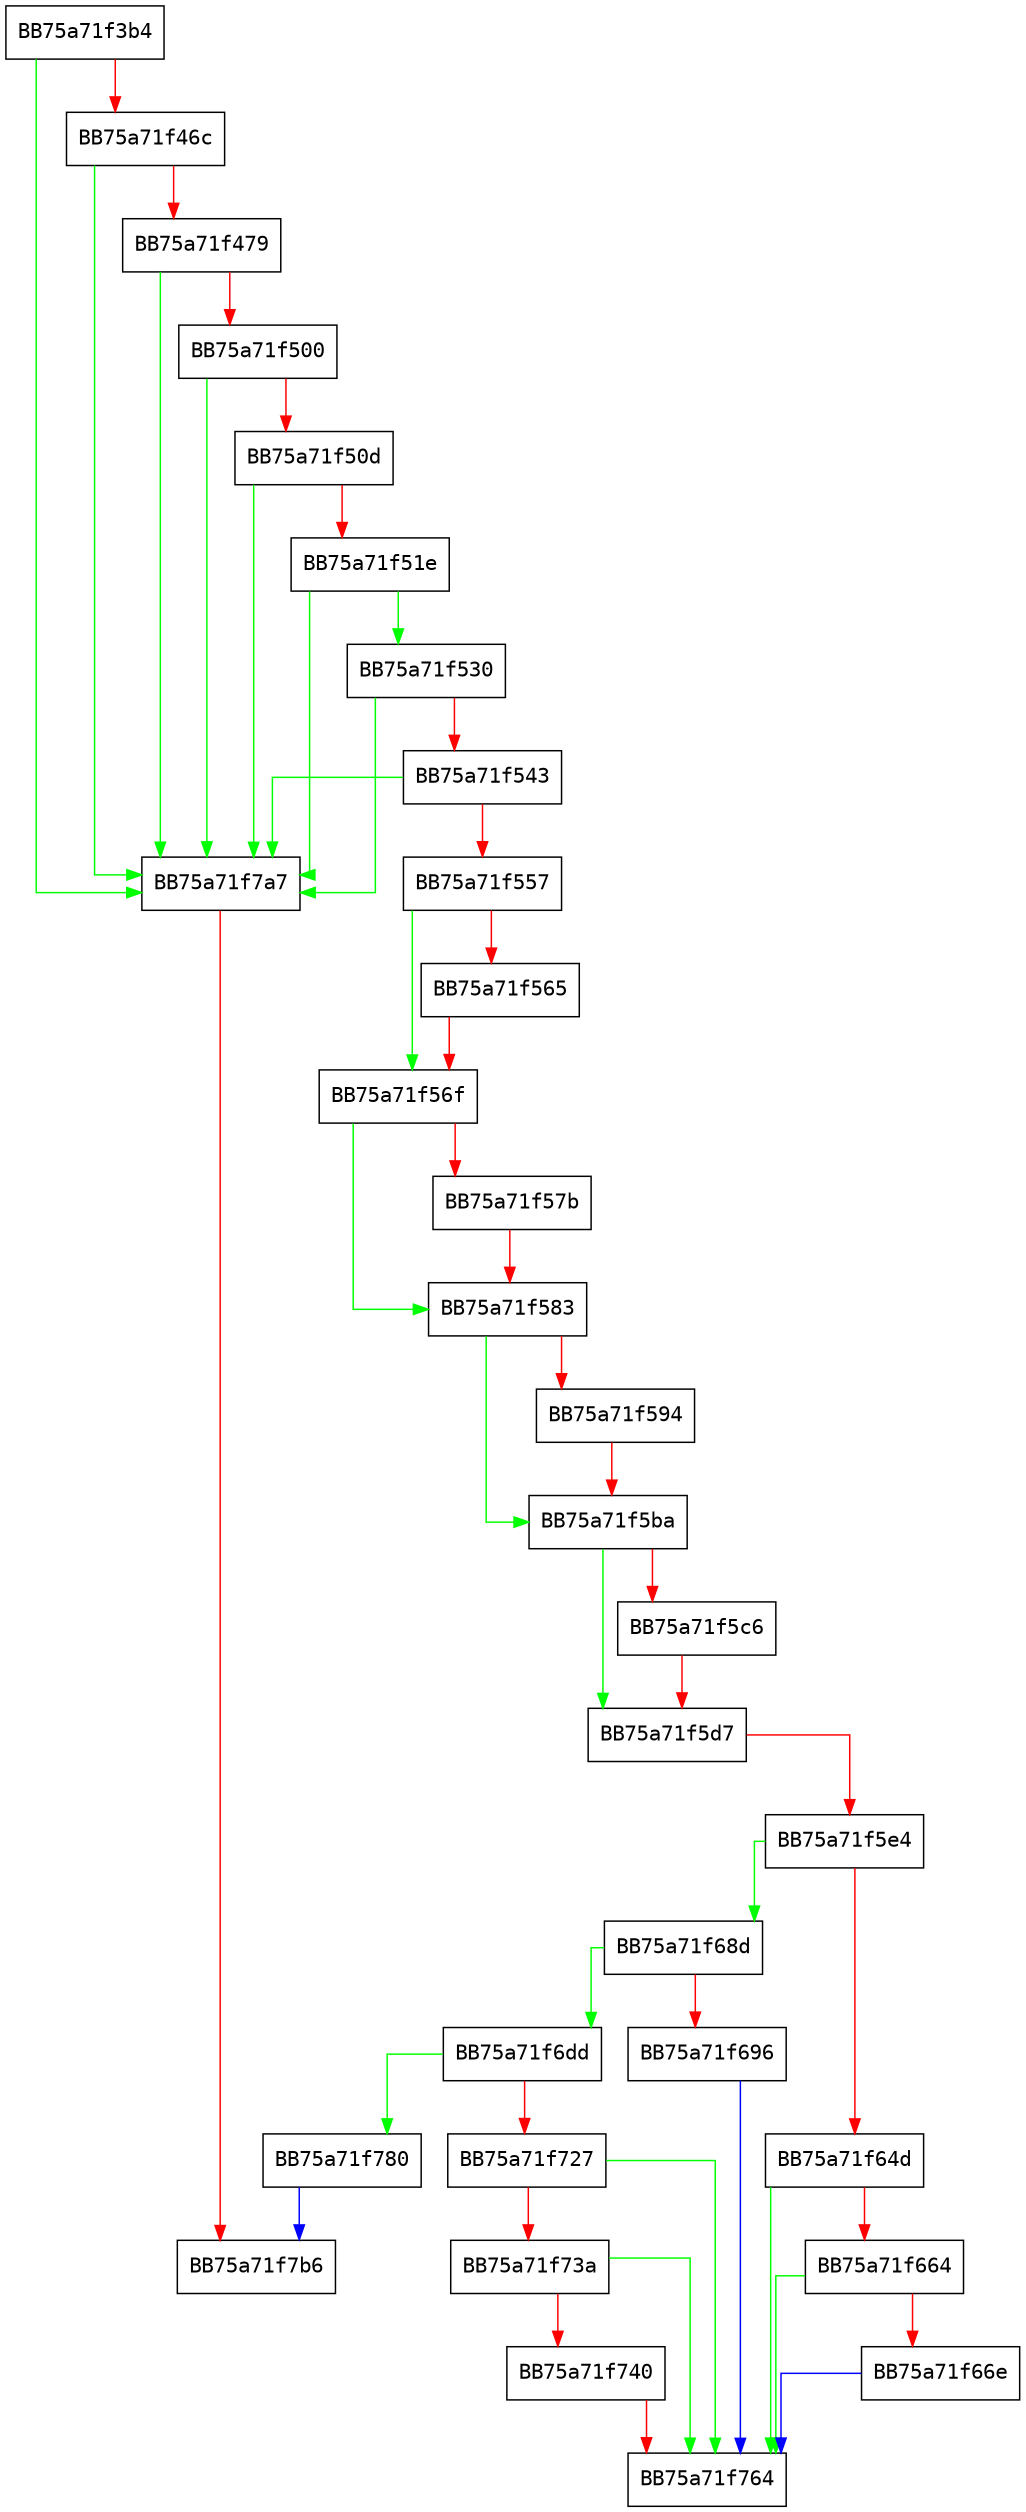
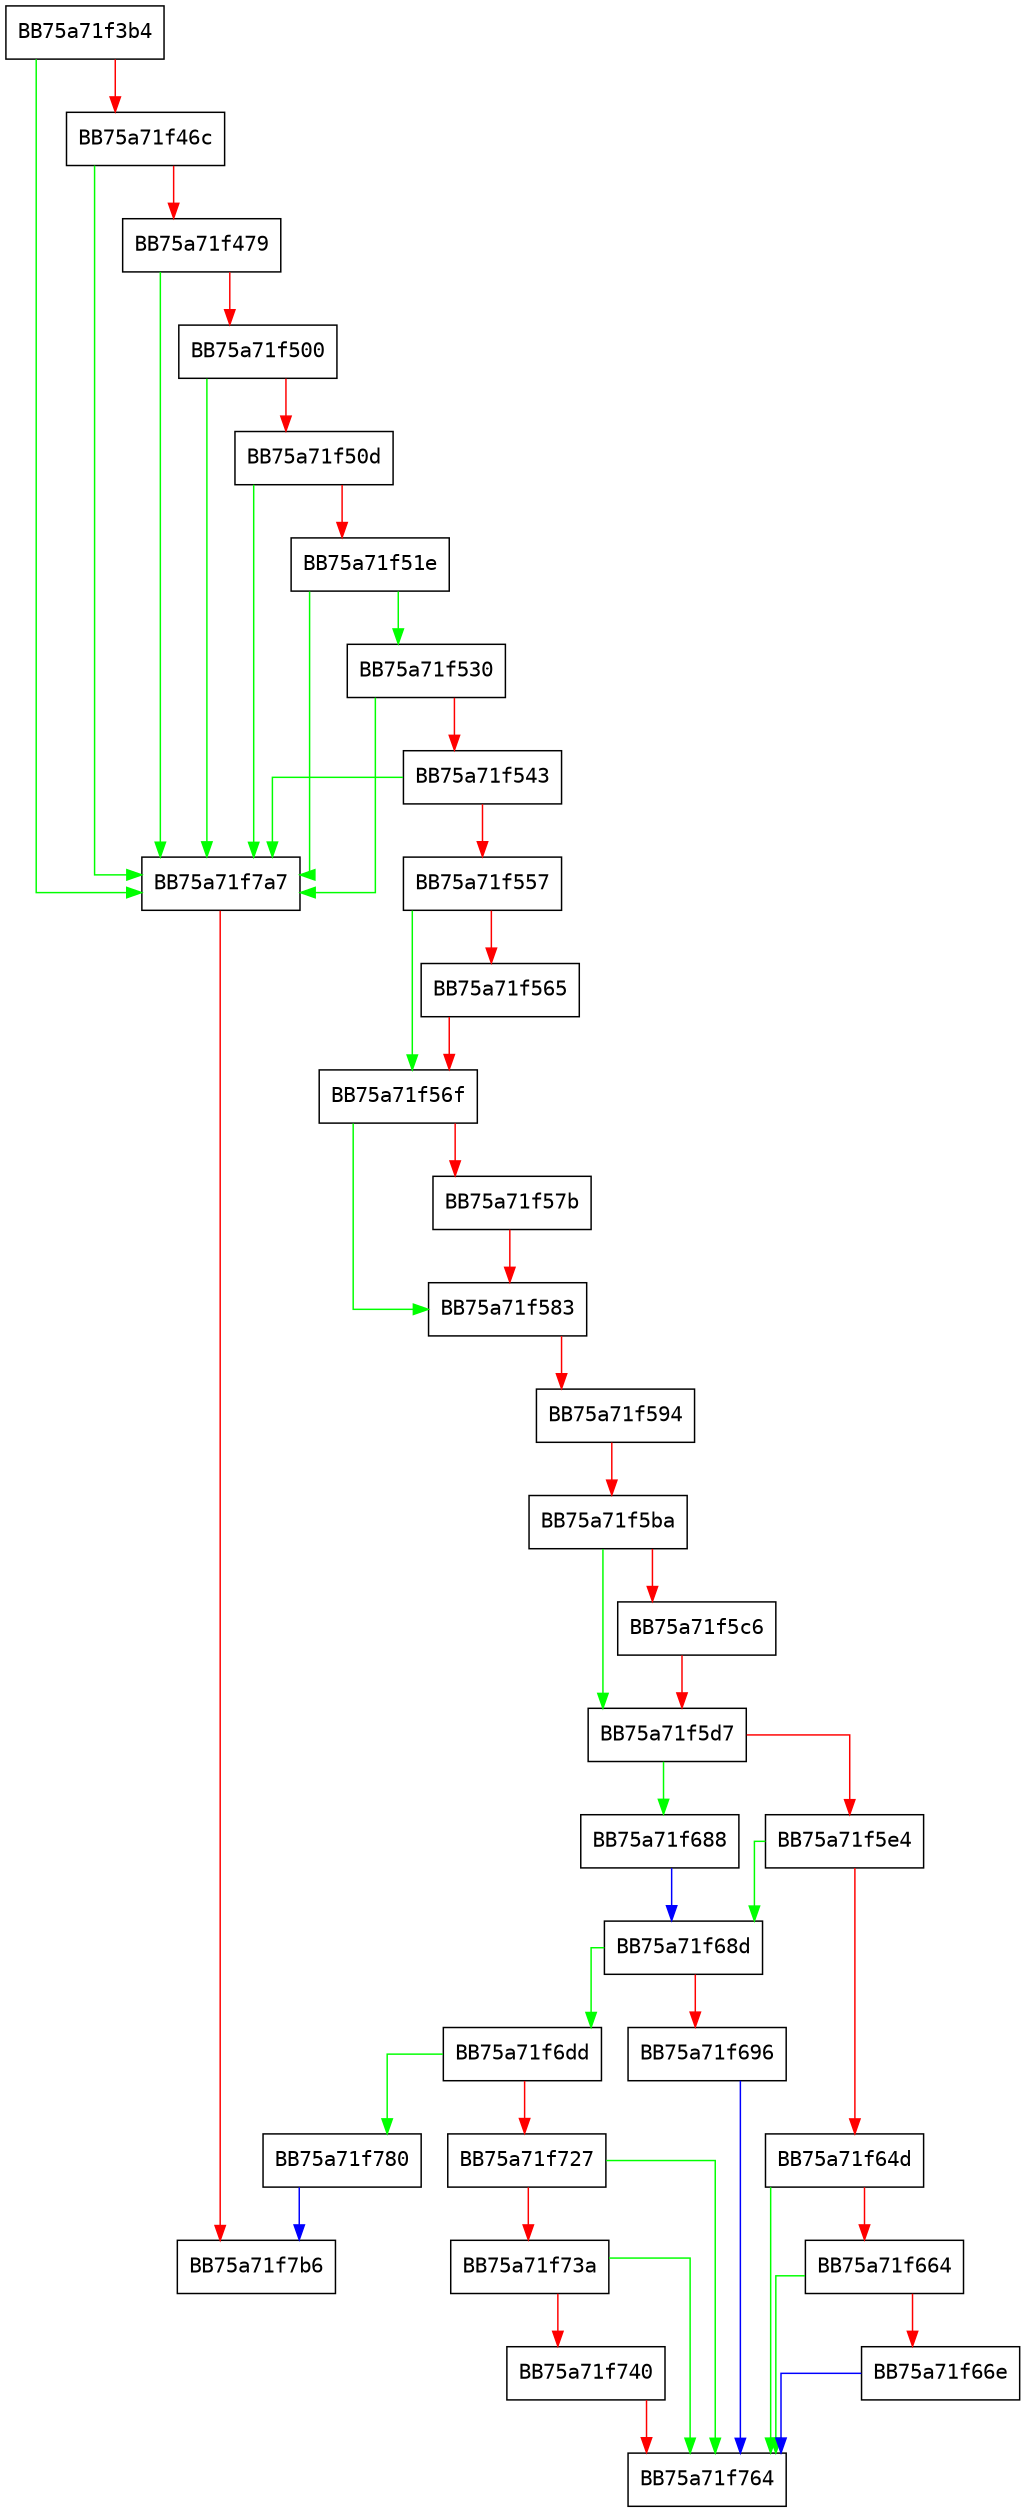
edge "BB75a71f583" -> "BB75a71f5ba": removed
node "BB75a71f688": added
